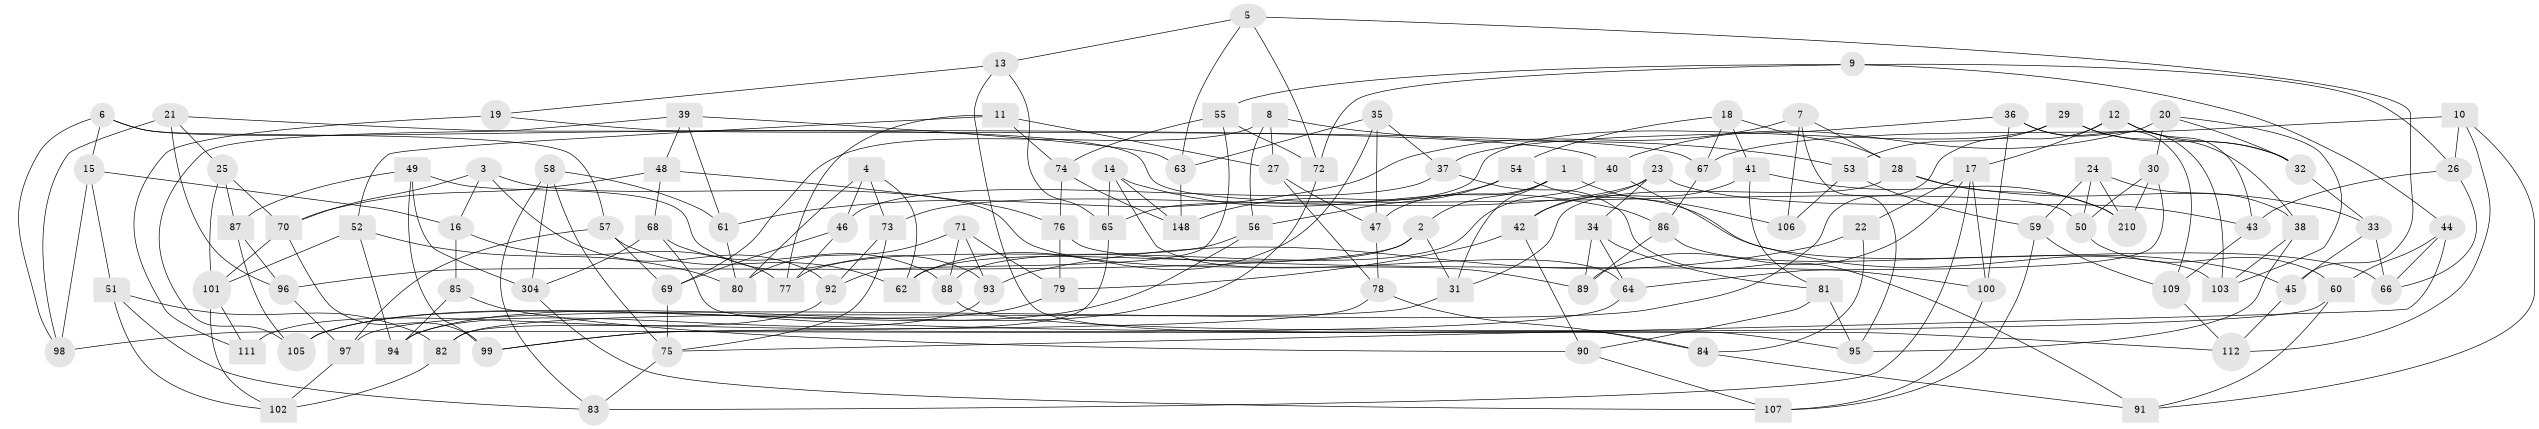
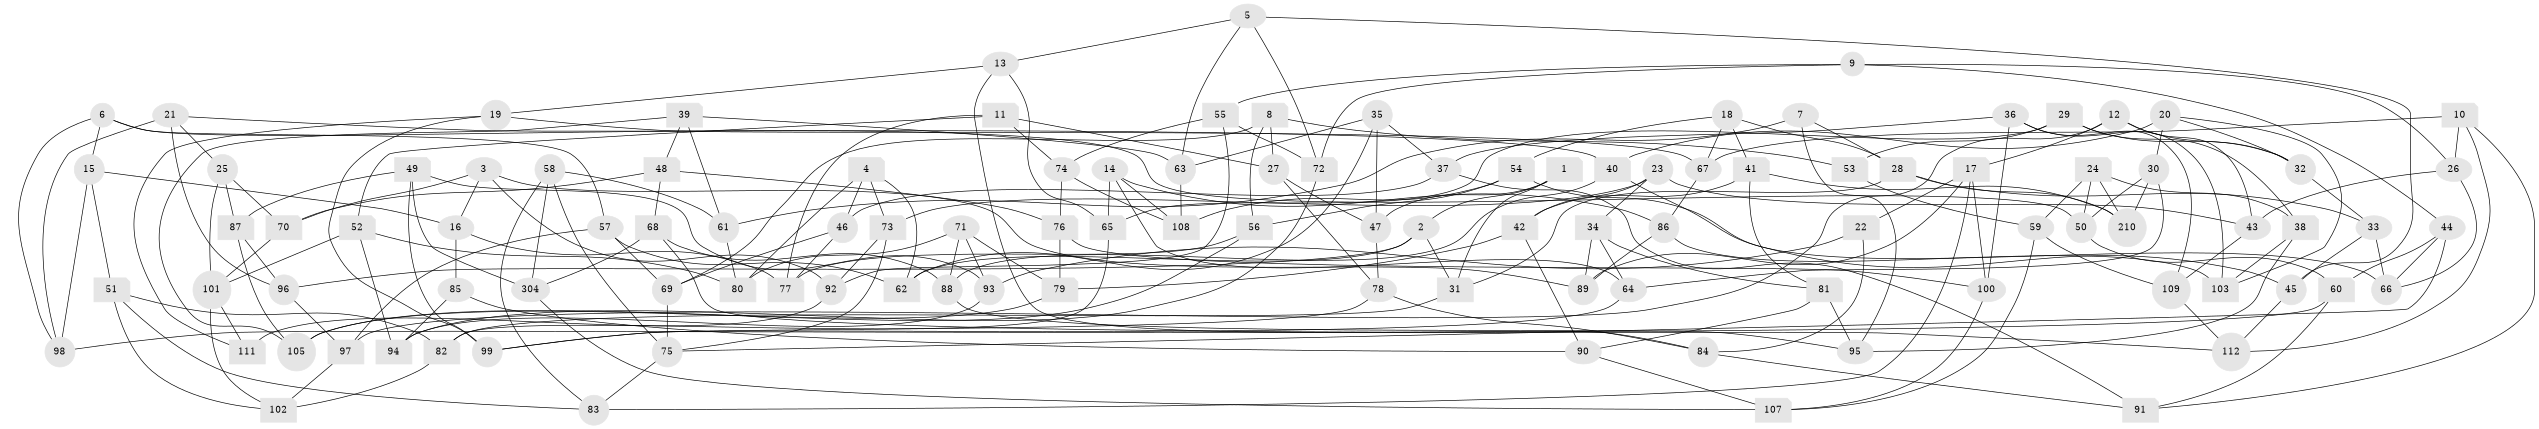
node "148": label "148" -> "108"
node "106": removed
edge "70" -- "99": now "19" -- "99"
